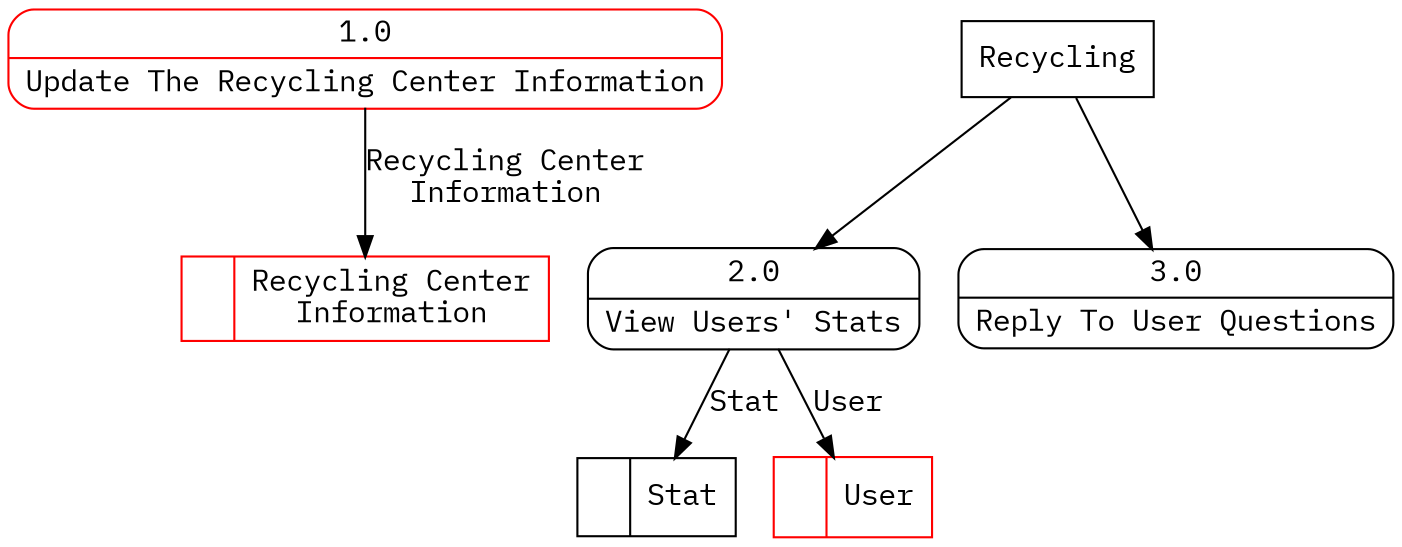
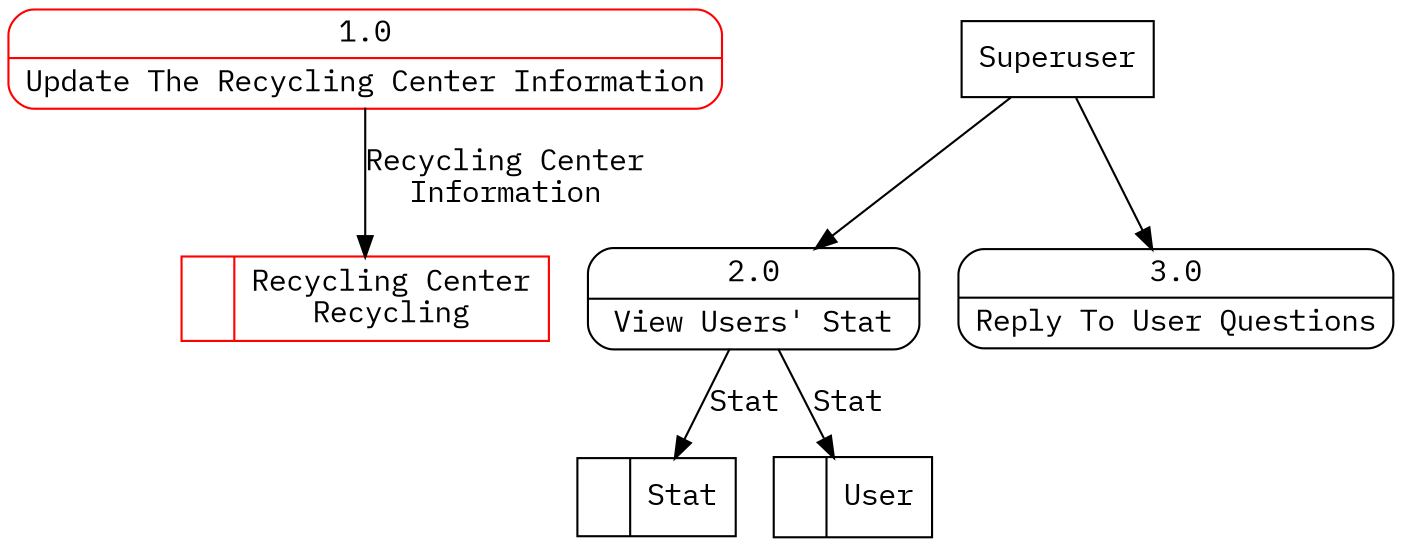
node "Recycling": label "Recycling" -> "Superuser"
node "Recycling Center": text "Information" -> "Recycling"
node "2.0": text "View Users' Stats" -> "View Users' Stat"
edge "2.0" -> "User": label "User" -> "Stat"
node "User": color red -> black
